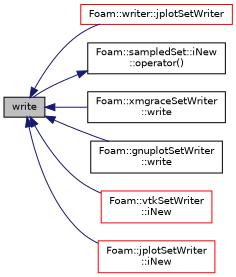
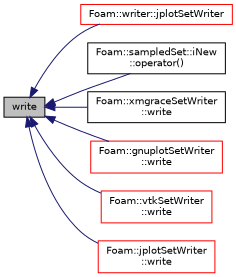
edge "write" -> "Foam::sampledSet::iNew ::operator()": reversed
node "Foam::gnuplotSetWriter ::write": color black -> red
node "Foam::vtkSetWriter ::iNew": label "Foam::vtkSetWriter ::iNew" -> "Foam::vtkSetWriter ::write"
node "Foam::jplotSetWriter ::iNew": label "Foam::jplotSetWriter ::iNew" -> "Foam::jplotSetWriter ::write"
